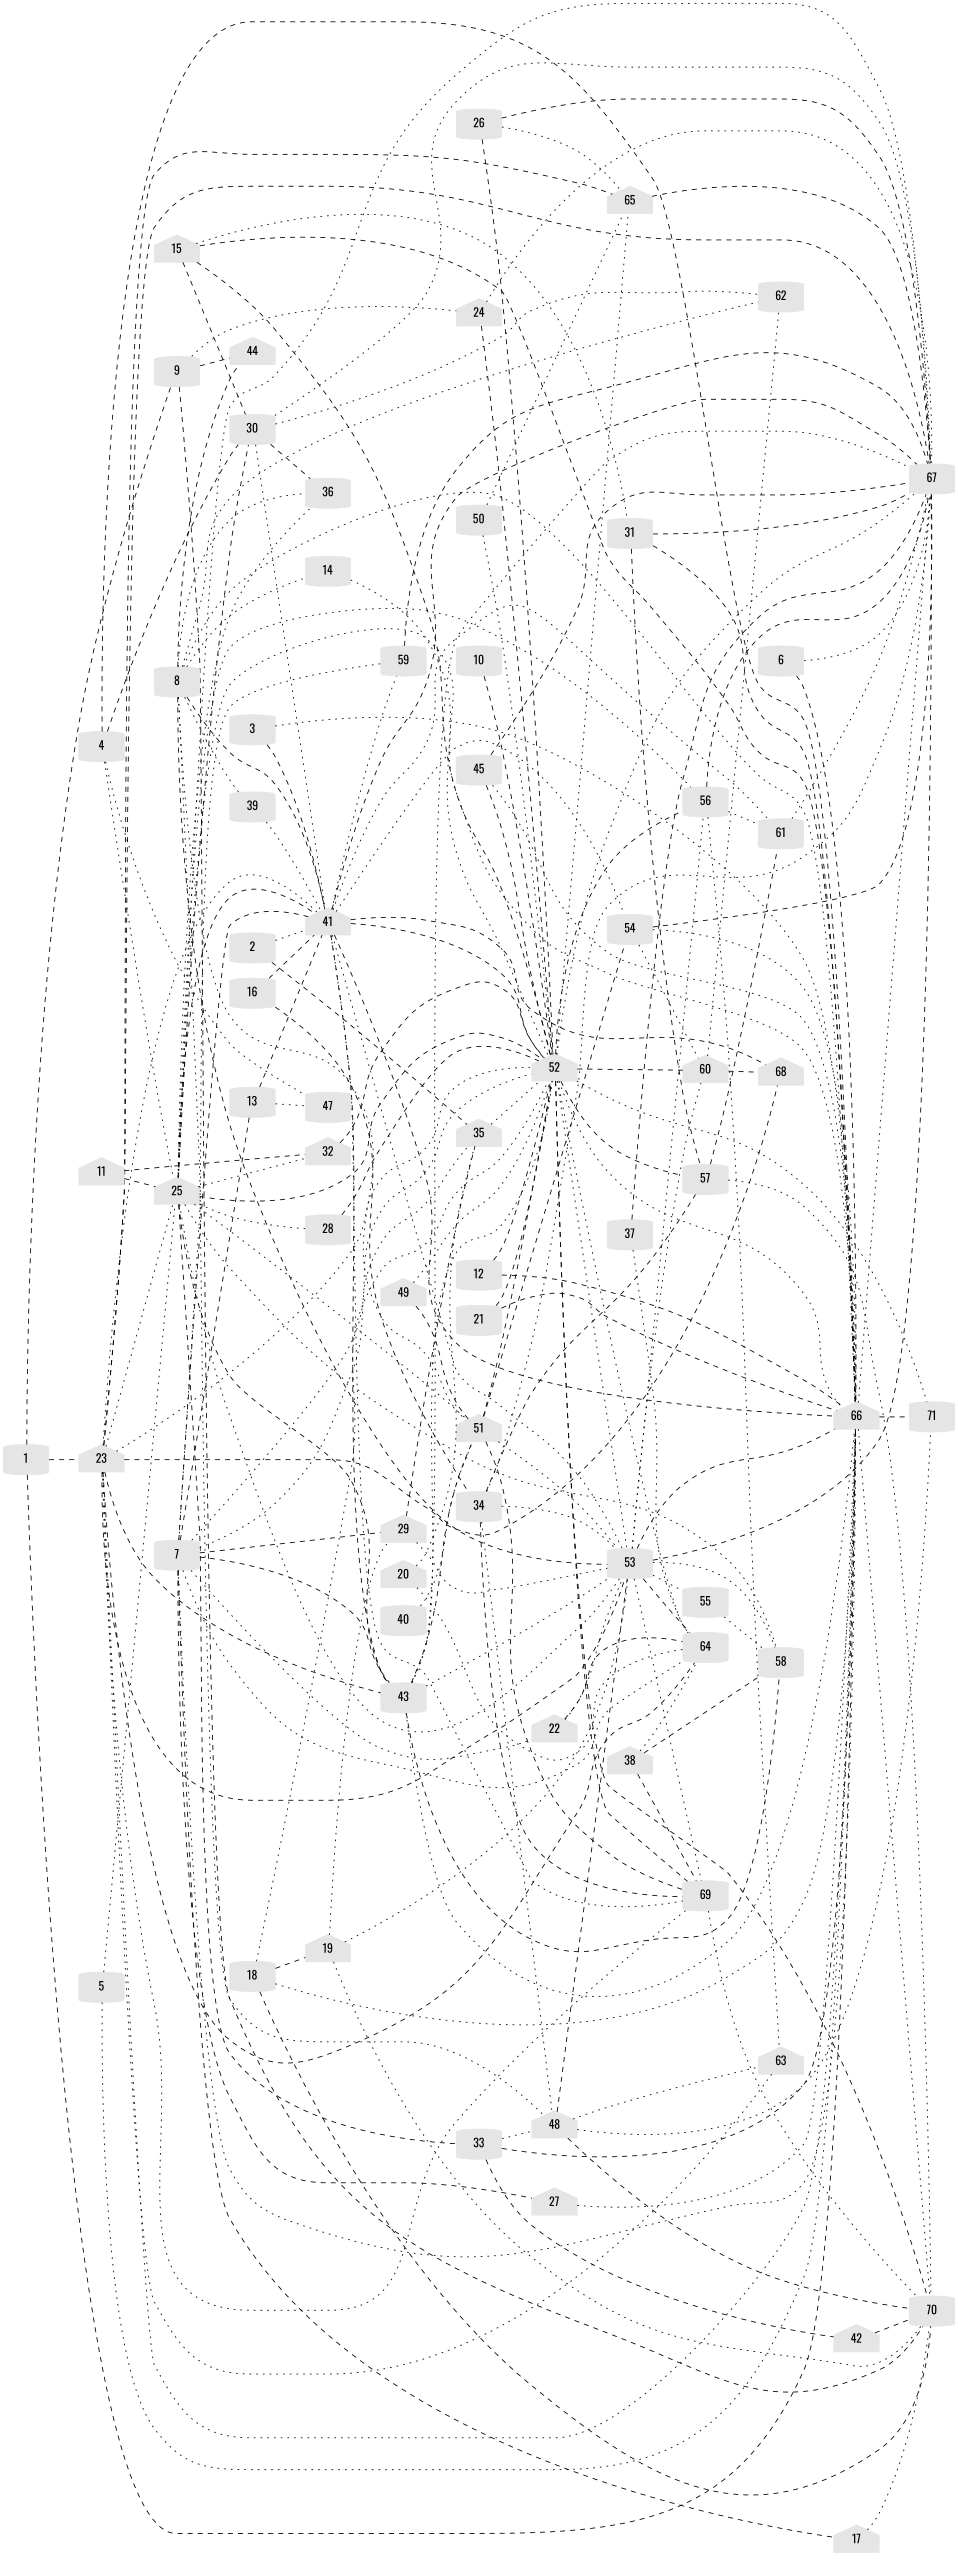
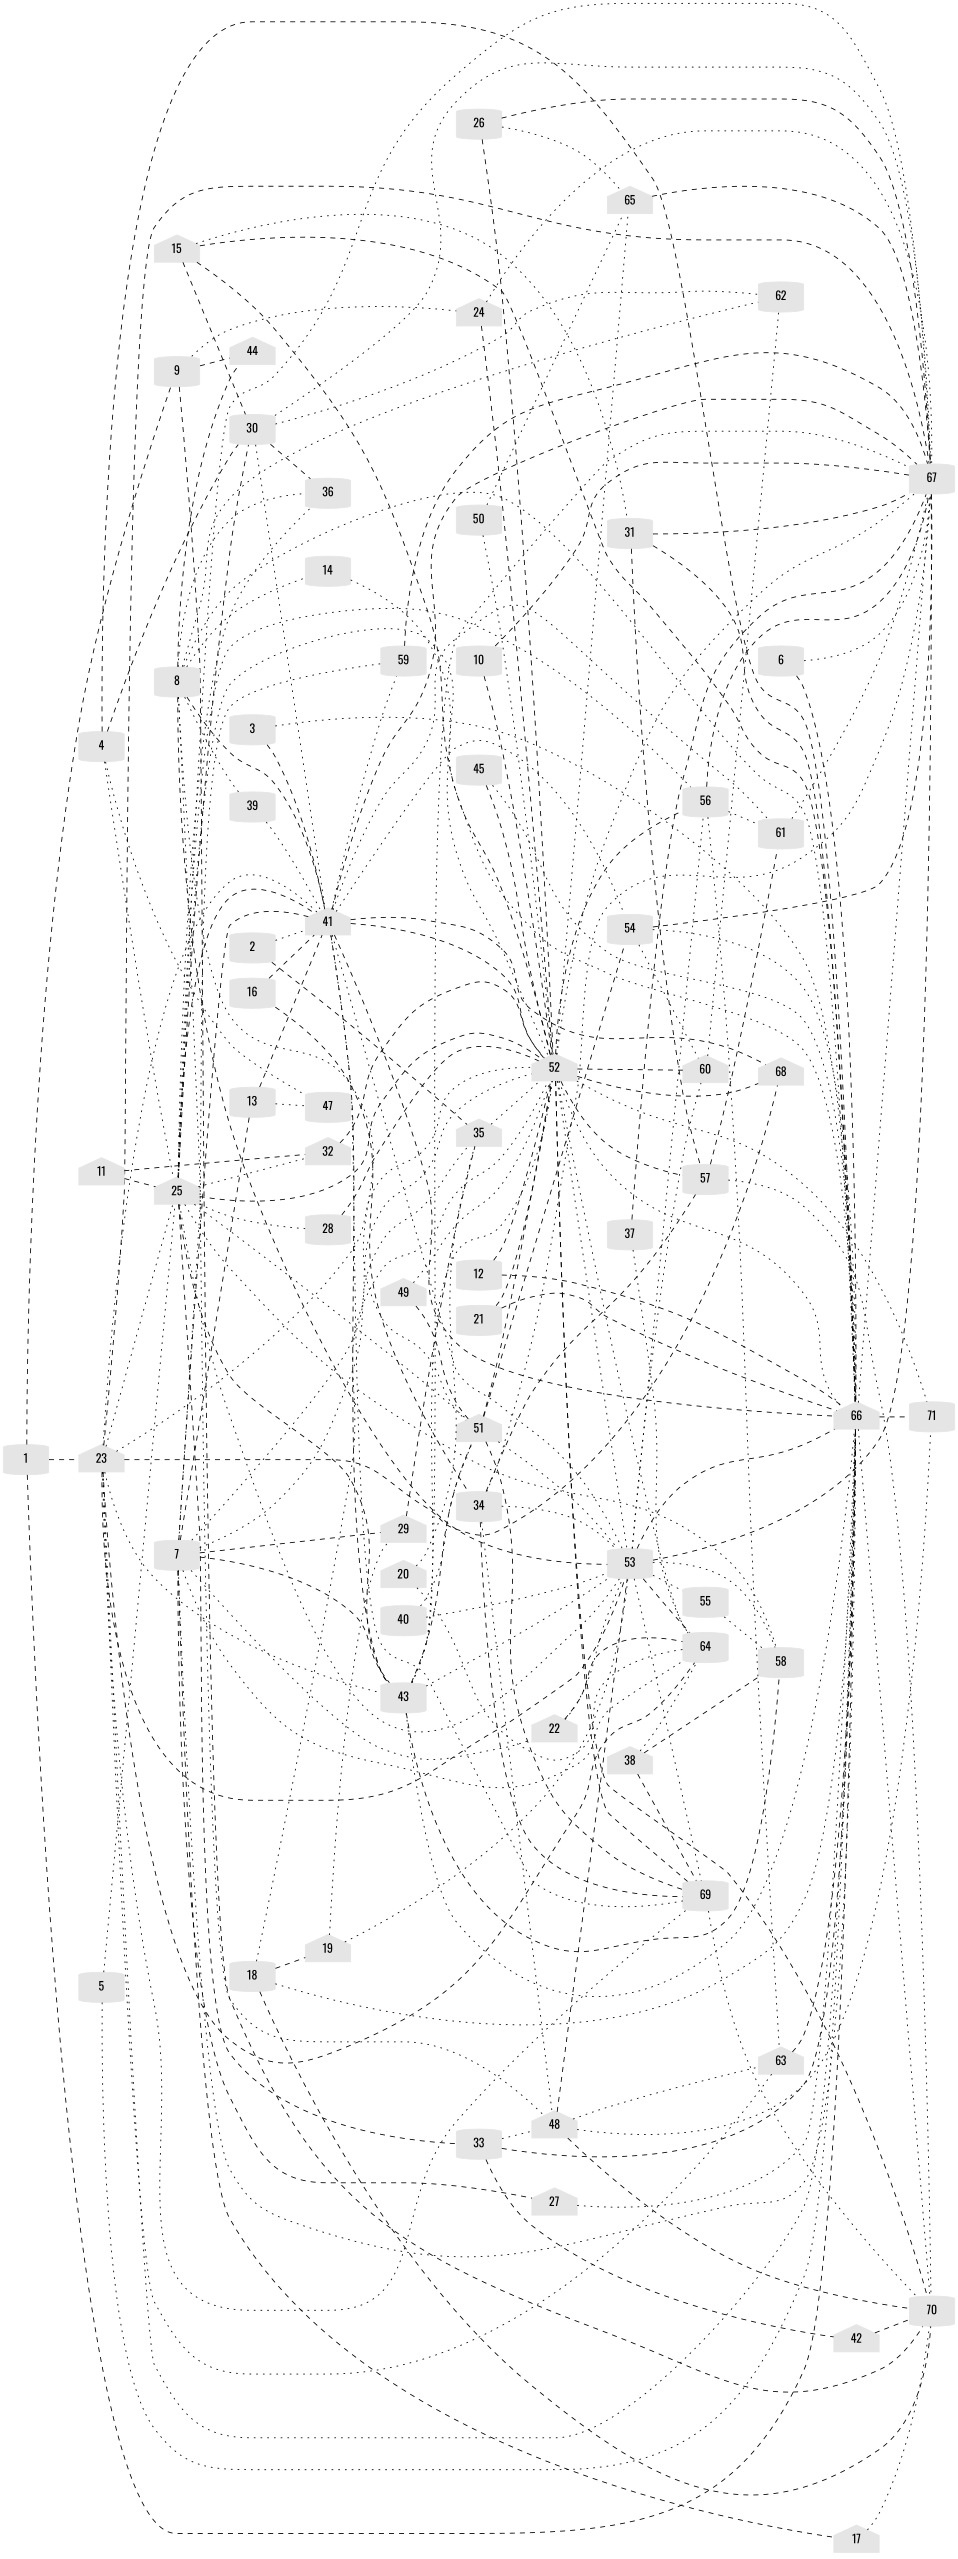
edge "65" -- "23": removed
edge "67" -- "45": now "67" -- "10"
edge "60" -- "68": now "52" -- "68"
edge "29" -- "53": now "40" -- "53"
edge "23" -- "43": style dashed -> dotted
edge "66" -- "63": added
edge "19" -- "70": removed
